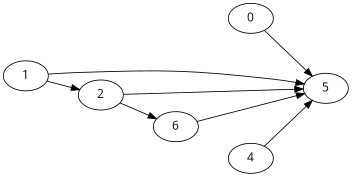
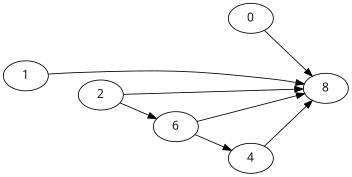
edge "1" -> "2": removed
node "5": label "5" -> "8"
edge "6" -> "4": added
